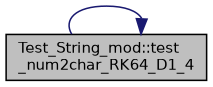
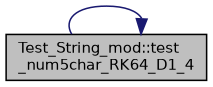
node "Test_String_mod::test _num2char_RK64_D1_4": label "Test_String_mod::test _num2char_RK64_D1_4" -> "Test_String_mod::test _num5char_RK64_D1_4"
